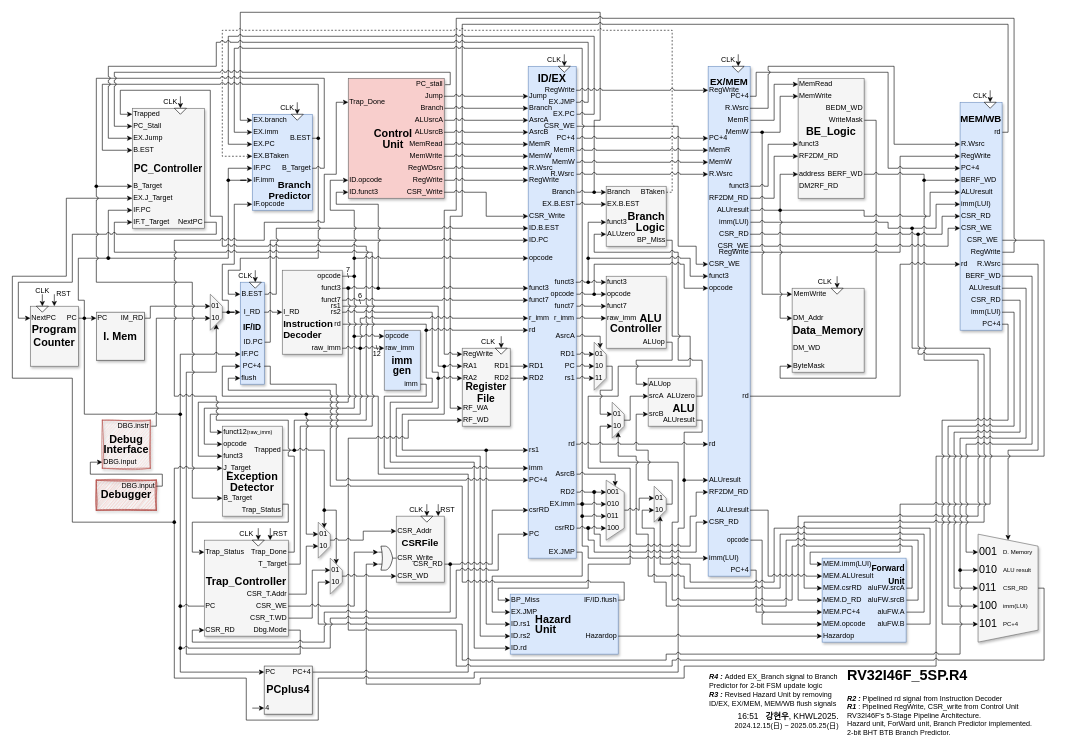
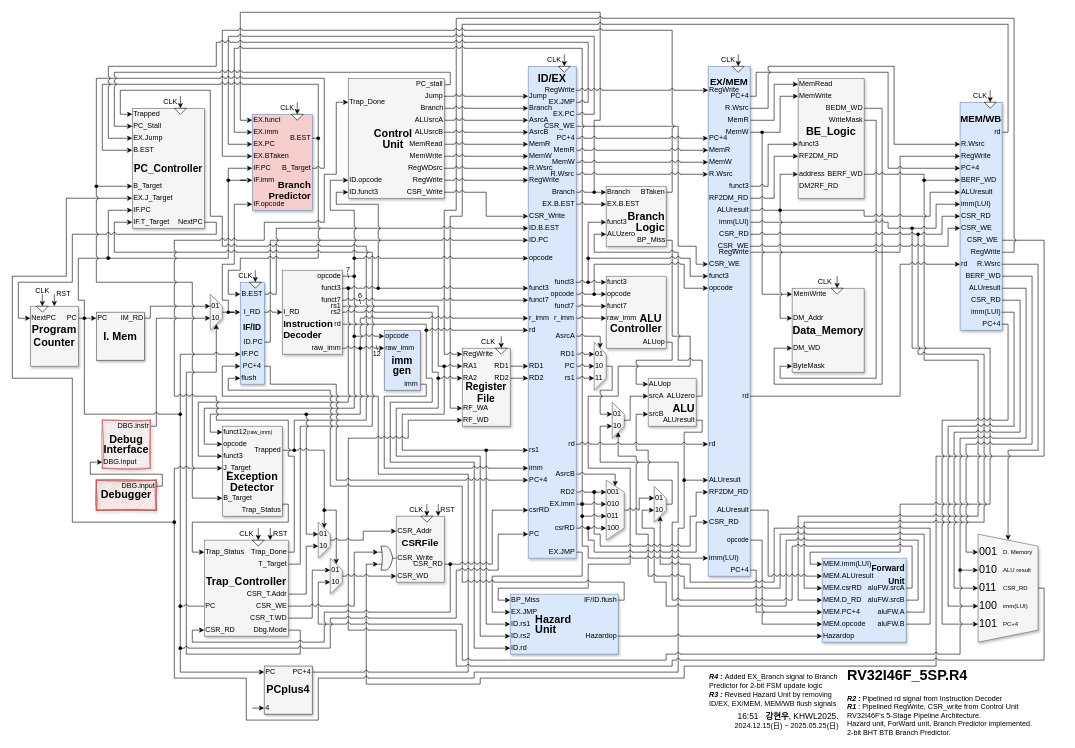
edge "BTaken" -> "EX.BTaken": style dashed -> solid
node "EX.branch": label "EX.branch" -> "EX.funct"
node "Control Unit": fillcolor #f8cecc -> #f5f5f5
node "Branch Predictor": fillcolor #dae8fc -> #f8cecc
edge "BEDM_WD" -> "DM_WD": added
